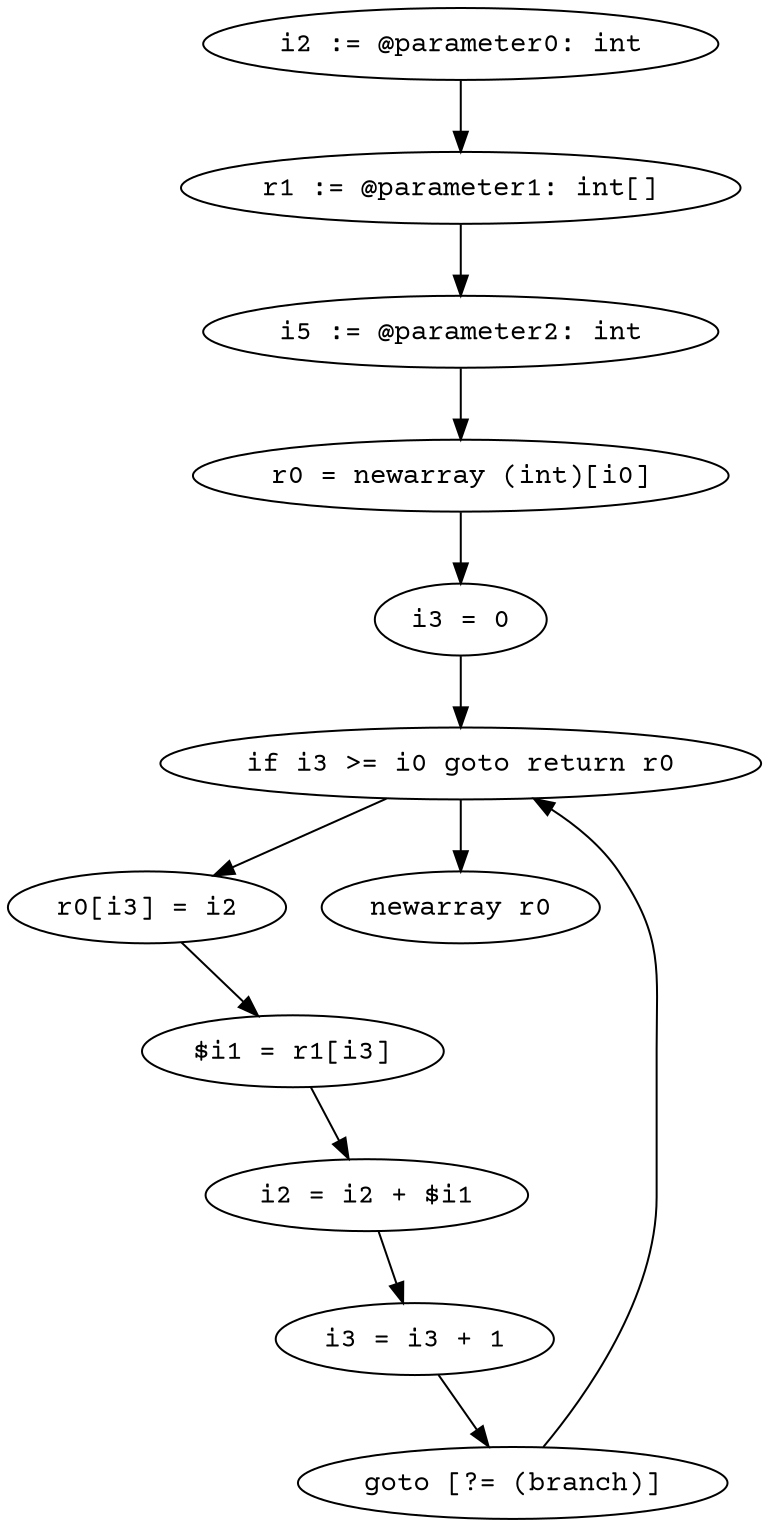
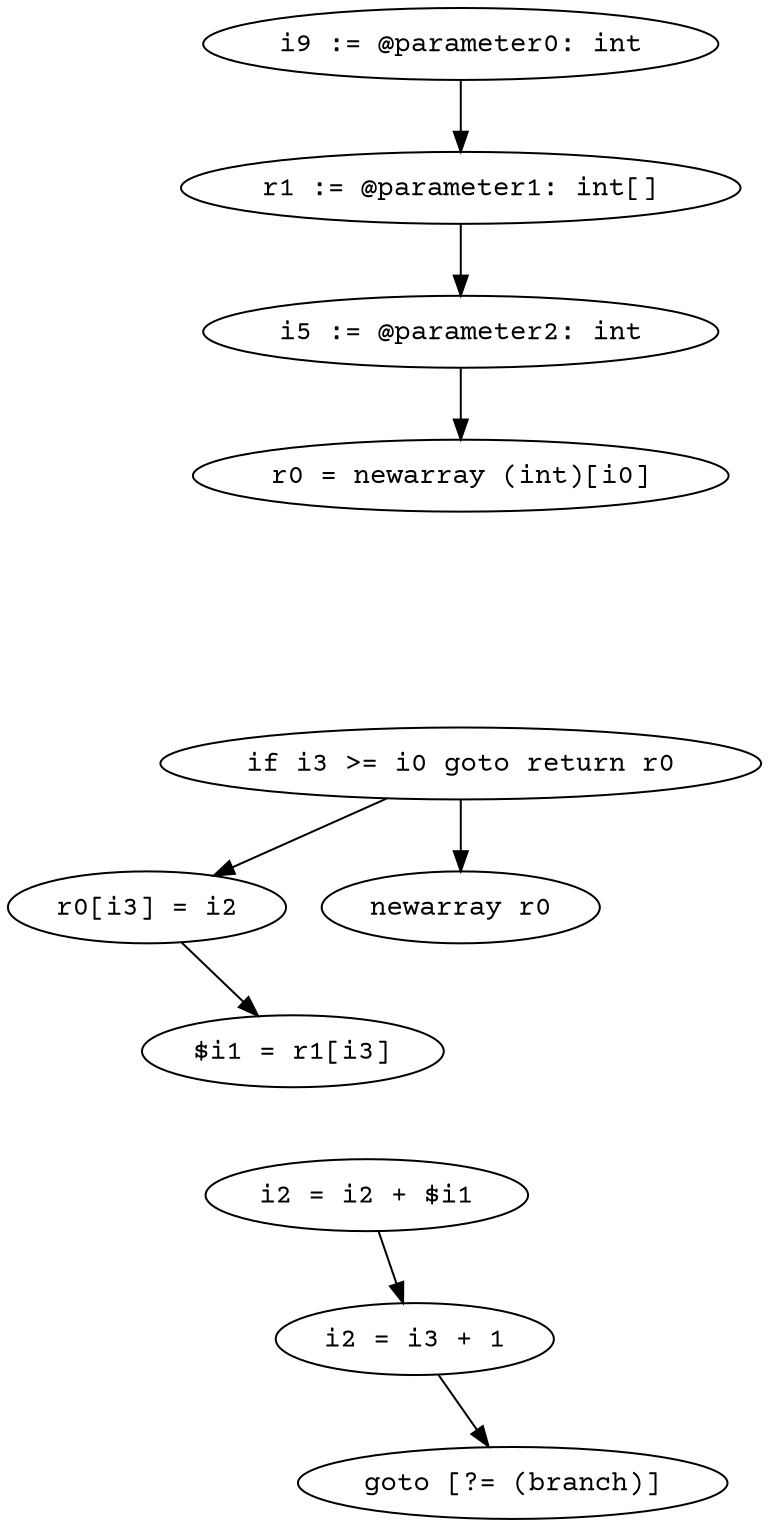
node "i2 := @parameter0: int": label "i2 := @parameter0: int" -> "i9 := @parameter0: int"
node "i3 = 0": removed
edge "$i1 = r1[i3]" -> "i2 = i2 + $i1": removed
edge "goto [?= (branch)]" -> "if i3 >= i0 goto return r0": removed
node "i3 = i3 + 1": label "i3 = i3 + 1" -> "i2 = i3 + 1"
